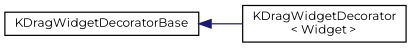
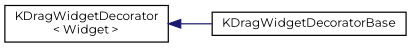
edge "KDragWidgetDecorator < Widget >" -> "KDragWidgetDecoratorBase": reversed
